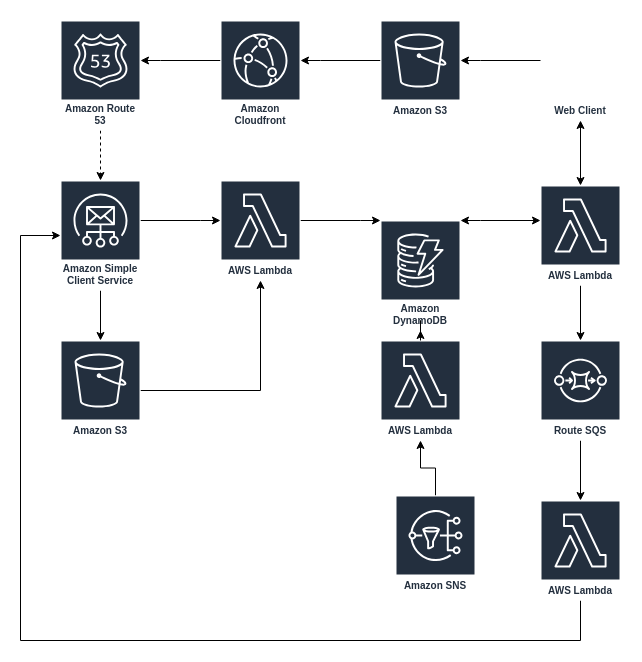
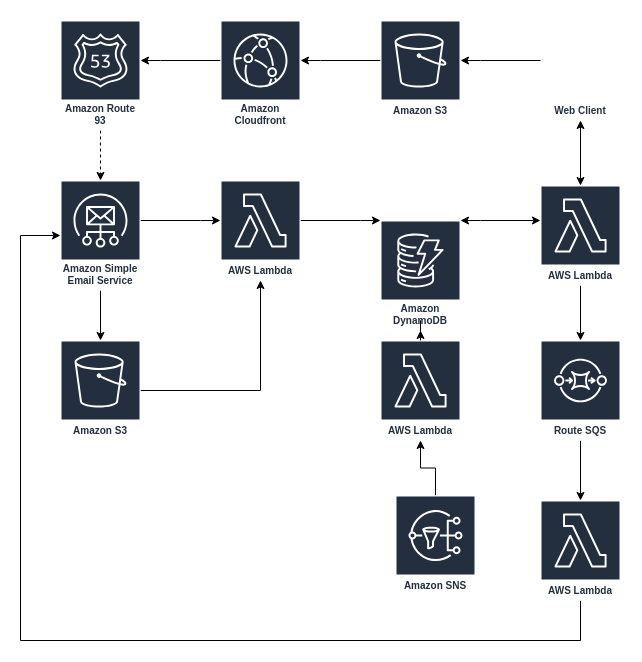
node "Amazon Route 53": label "Amazon Route 53" -> "Amazon Route 93"
node "Amazon Simple Client Service": label "Amazon Simple Client Service" -> "Amazon Simple Email Service"
